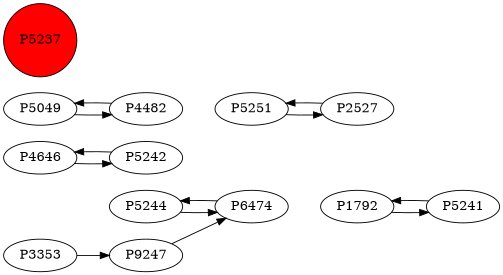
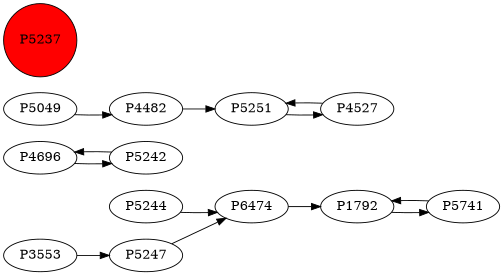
edge "P4482" -> "P5049": now "P4482" -> "P5251"
node "P2527": label "P2527" -> "P4527"
node "P4646": label "P4646" -> "P4696"
edge "P6474" -> "P5244": now "P6474" -> "P1792"
node "P5241": label "P5241" -> "P5741"
node "P3353": label "P3353" -> "P3553"
node "P9247": label "P9247" -> "P5247"
